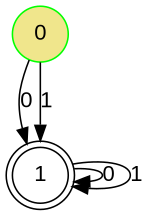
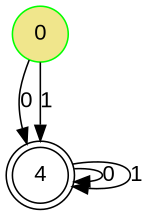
node "1": label "1" -> "4"
